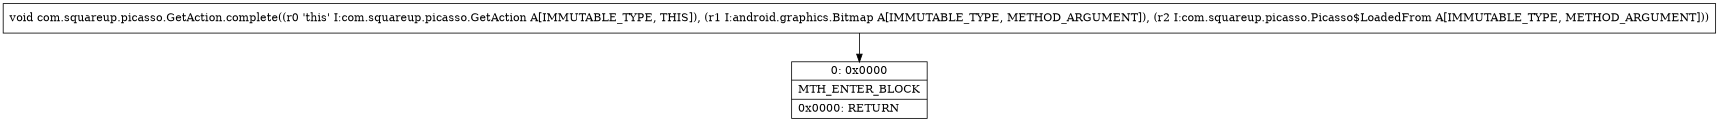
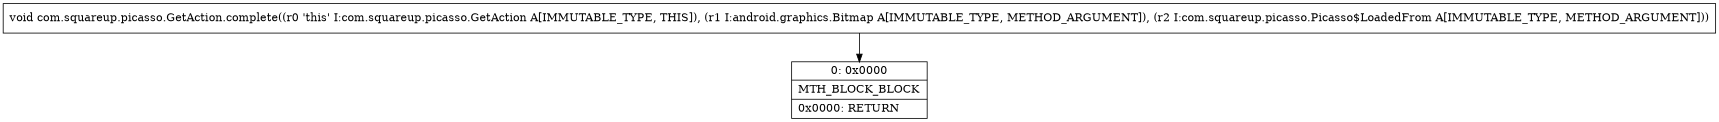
node "0: 0x0000": text "MTH_ENTER_BLOCK" -> "MTH_BLOCK_BLOCK"
